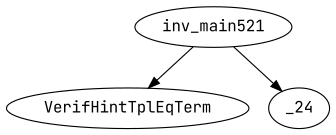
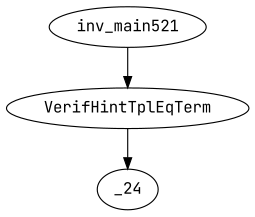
edge "inv_main521" -> "_24": now "VerifHintTplEqTerm" -> "_24"
